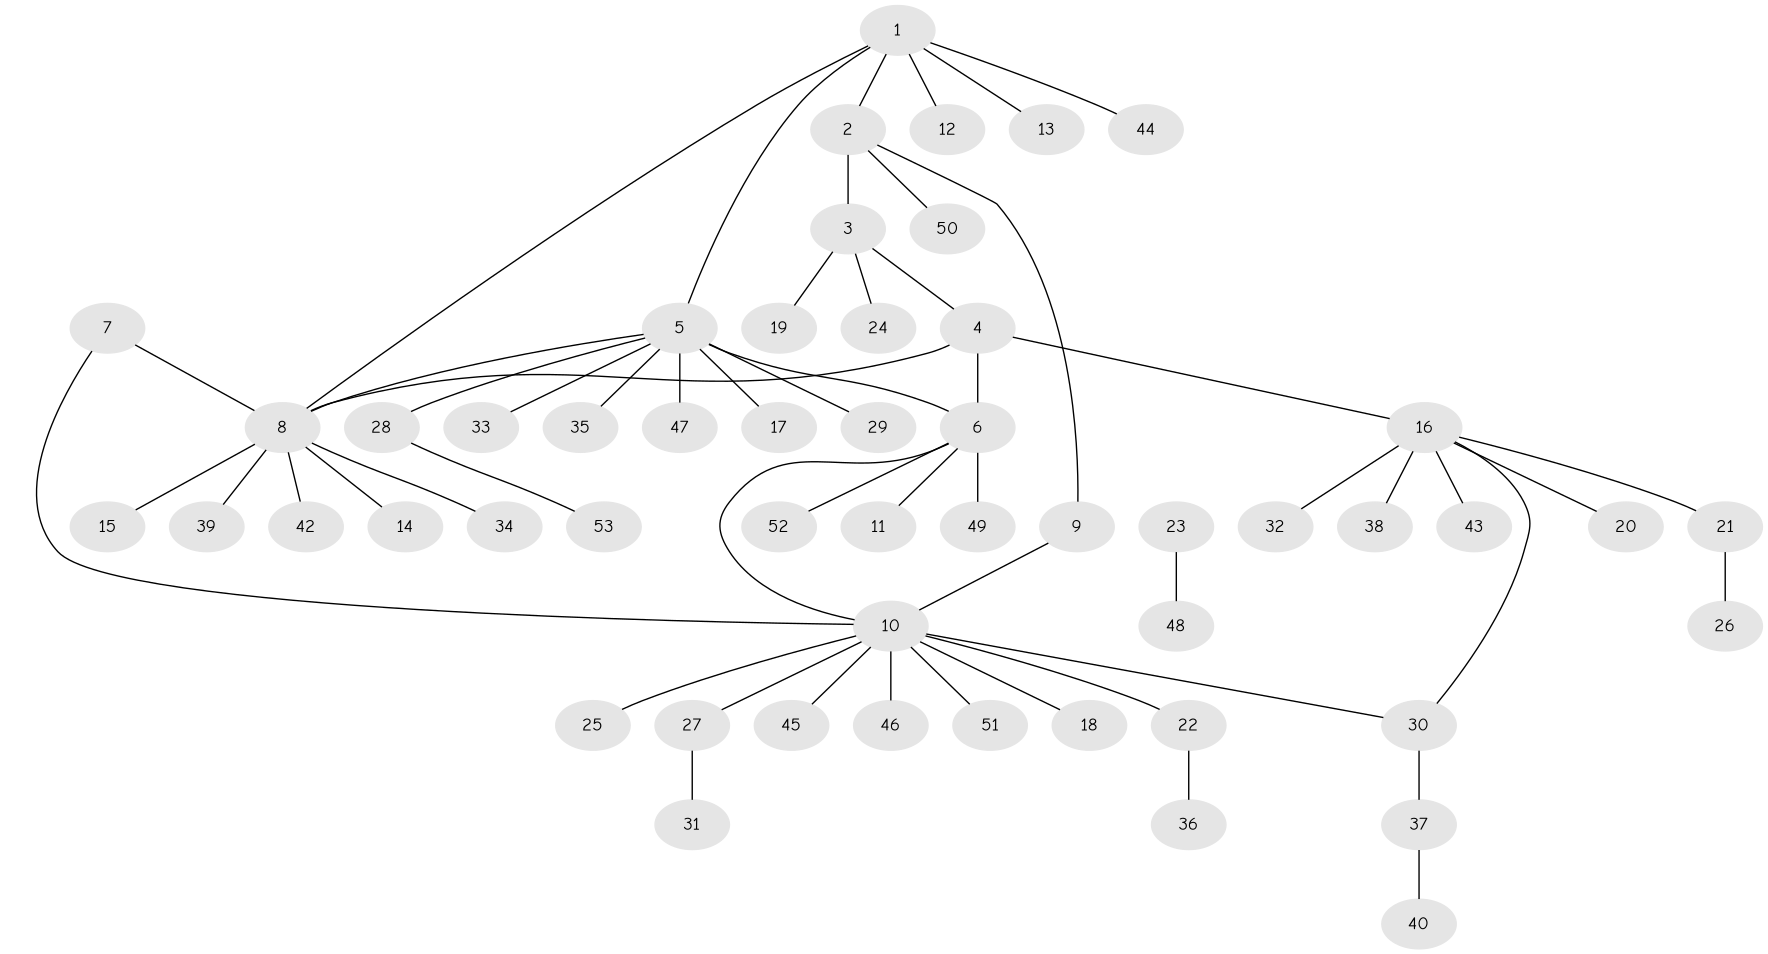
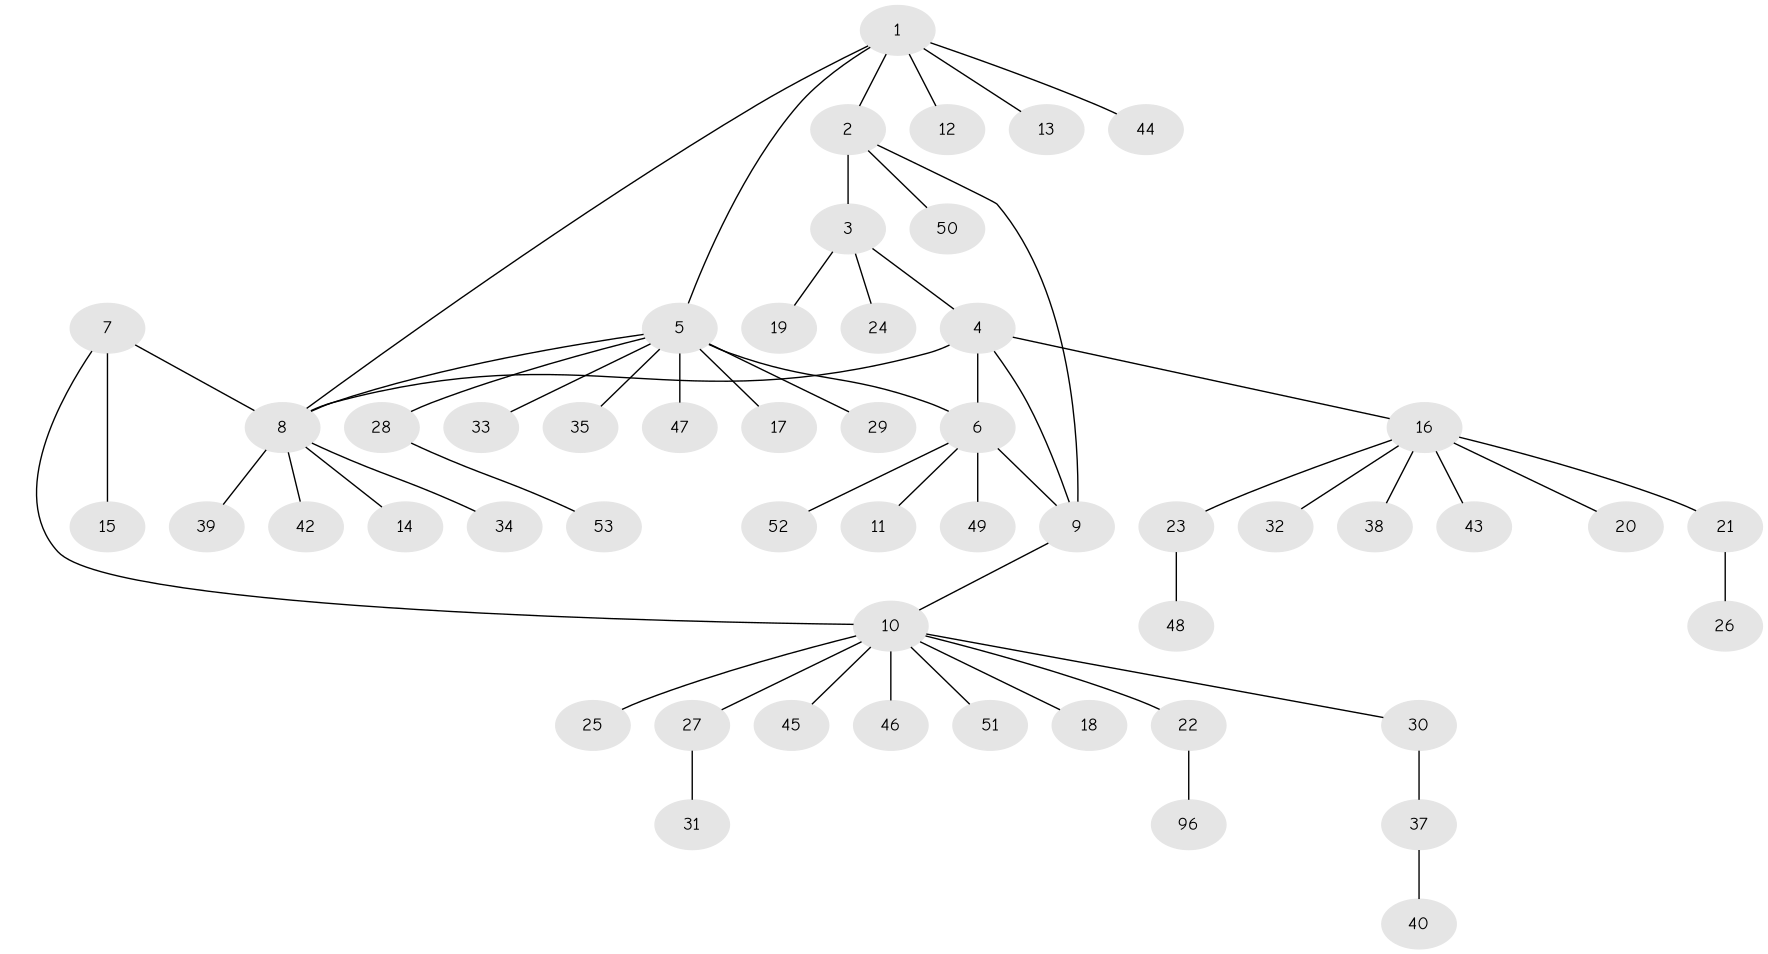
edge "4" -- "9": added
edge "8" -- "15": now "7" -- "15"
edge "6" -- "10": now "6" -- "9"
edge "16" -- "30": now "16" -- "23"
node "36": label "36" -> "96"
